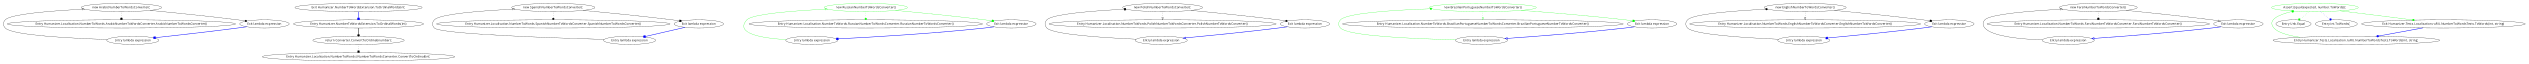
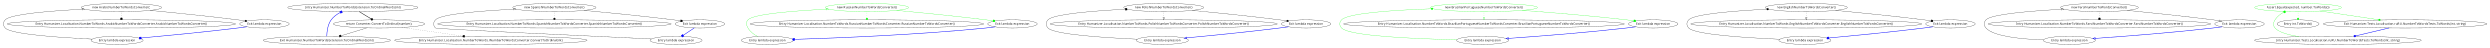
edge "Assert.Equal(expected, number.ToWords())" -> "Entry int.ToWords()": color blue -> green
node "Entry Unk.Equal": removed
edge "return Converter.ConvertToOrdinal(number);" -> "Exit Humanizer.NumberToWordsExtension.ToOrdinalWords(int)": added
